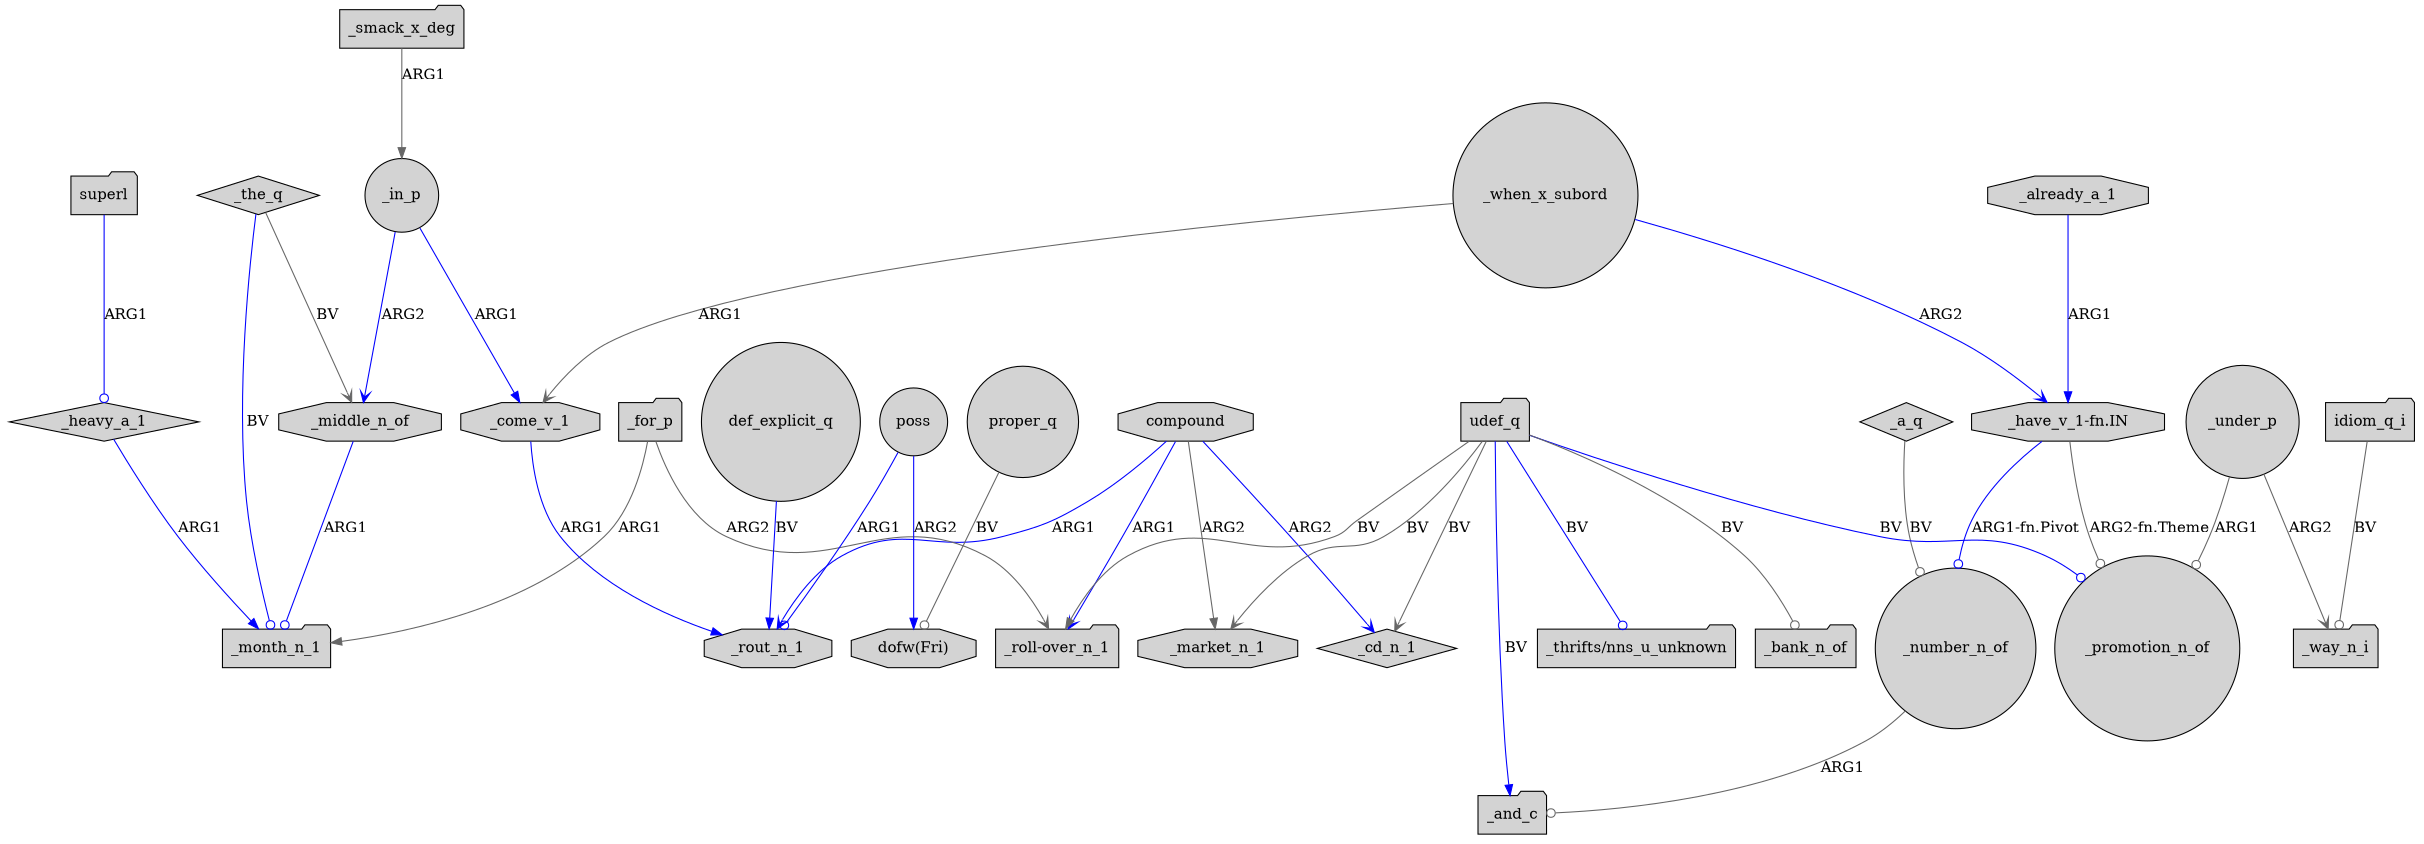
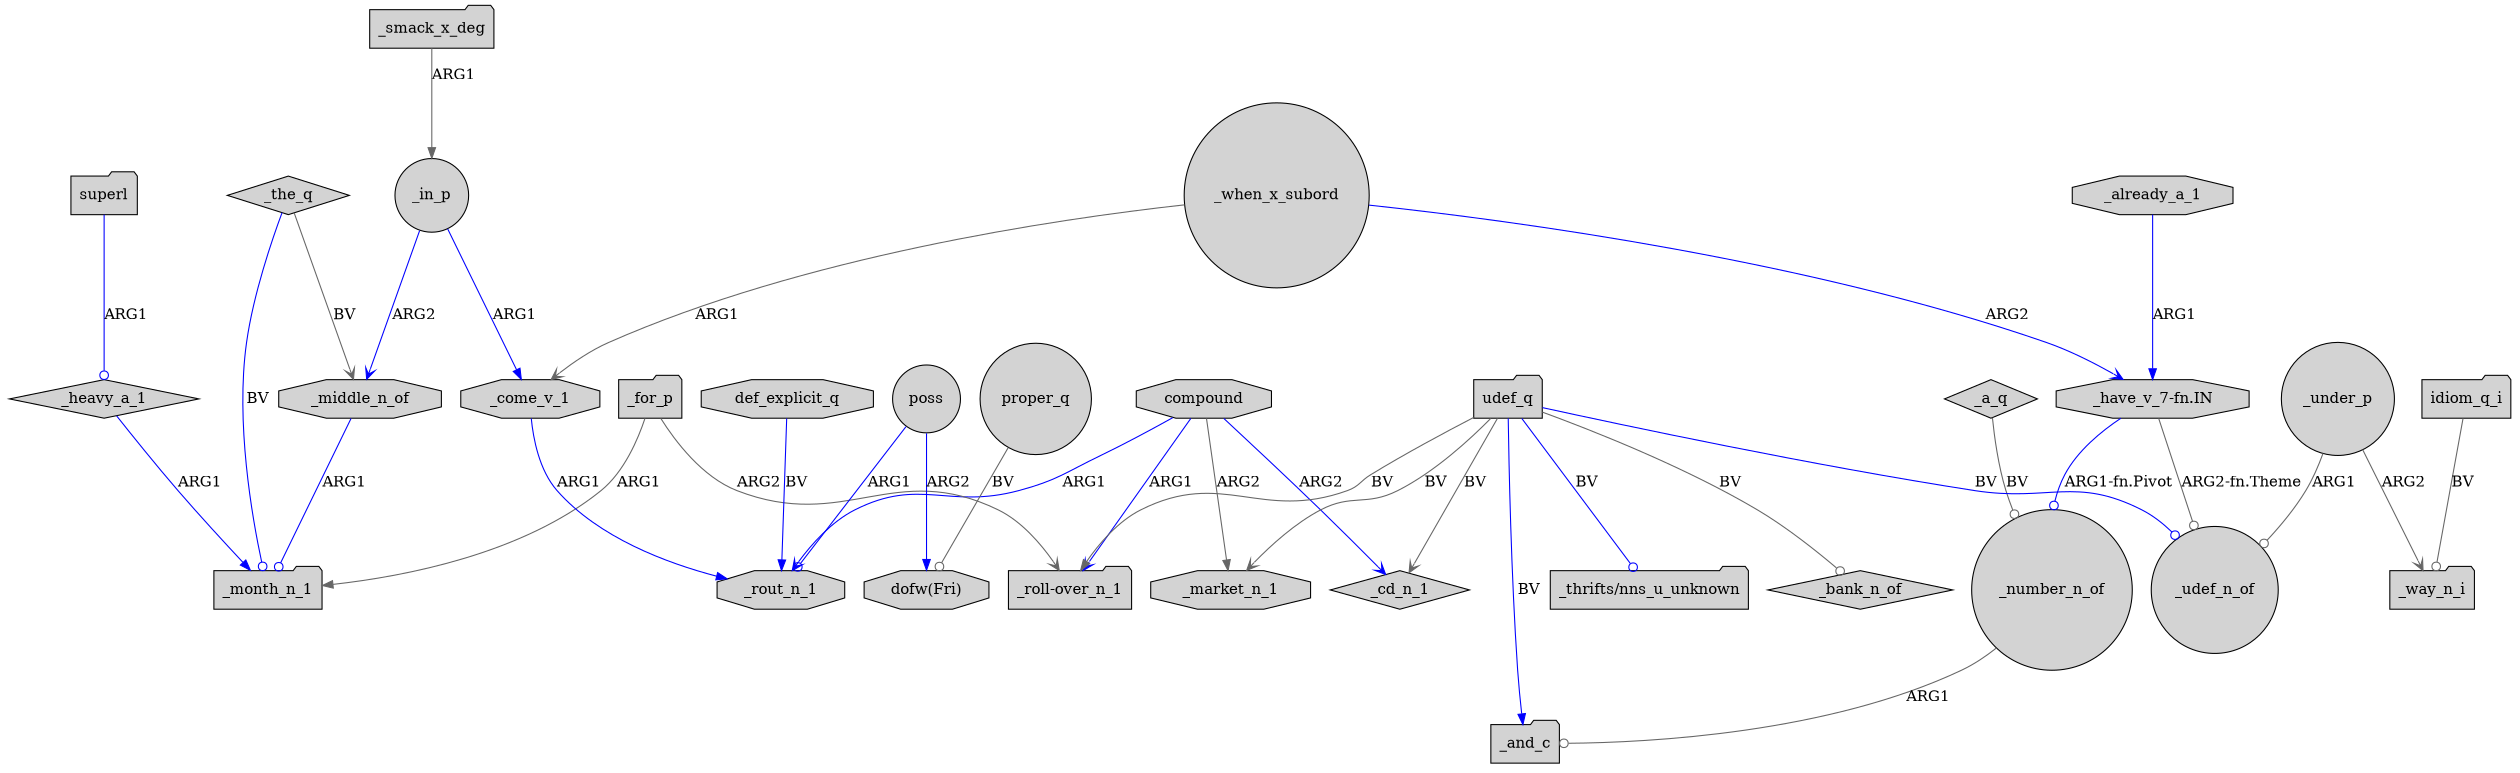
node "def_explicit_q": shape circle -> octagon
node "_have_v_1-fn.IN": label "_have_v_1-fn.IN" -> "_have_v_7-fn.IN"
node "_bank_n_of": shape folder -> diamond
node "_promotion_n_of": label "_promotion_n_of" -> "_udef_n_of"
